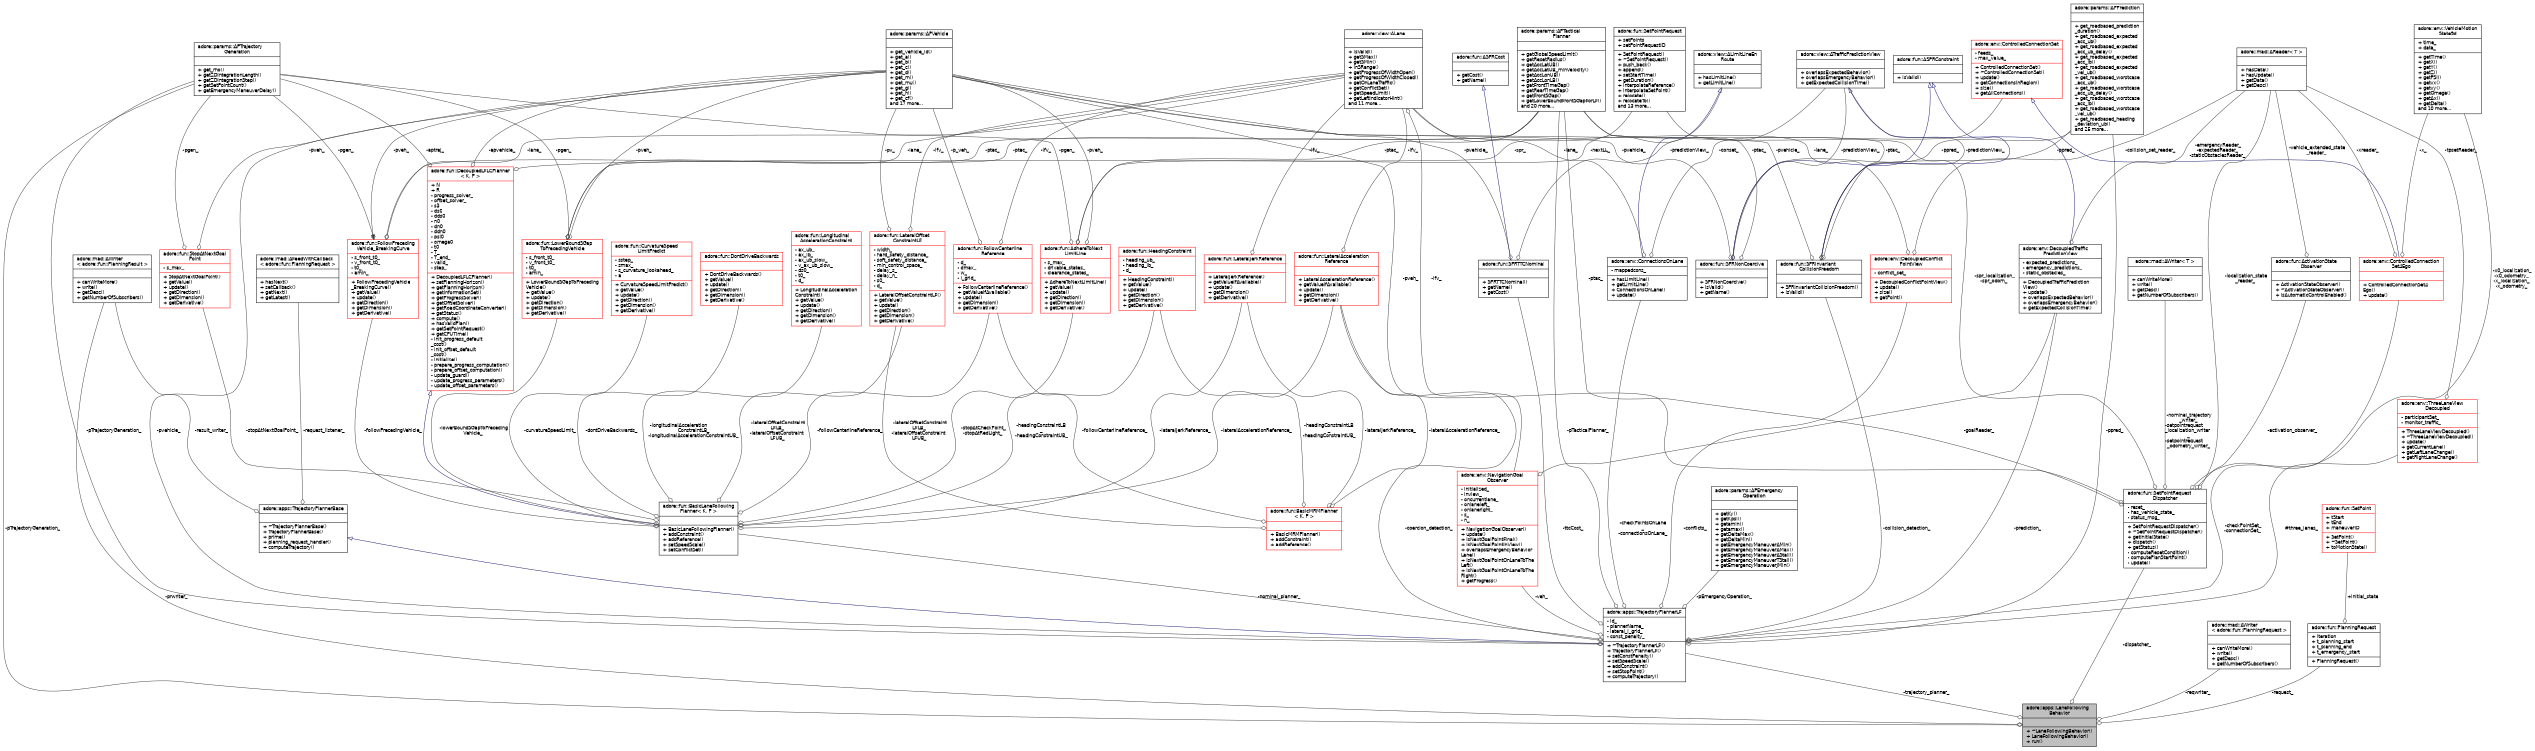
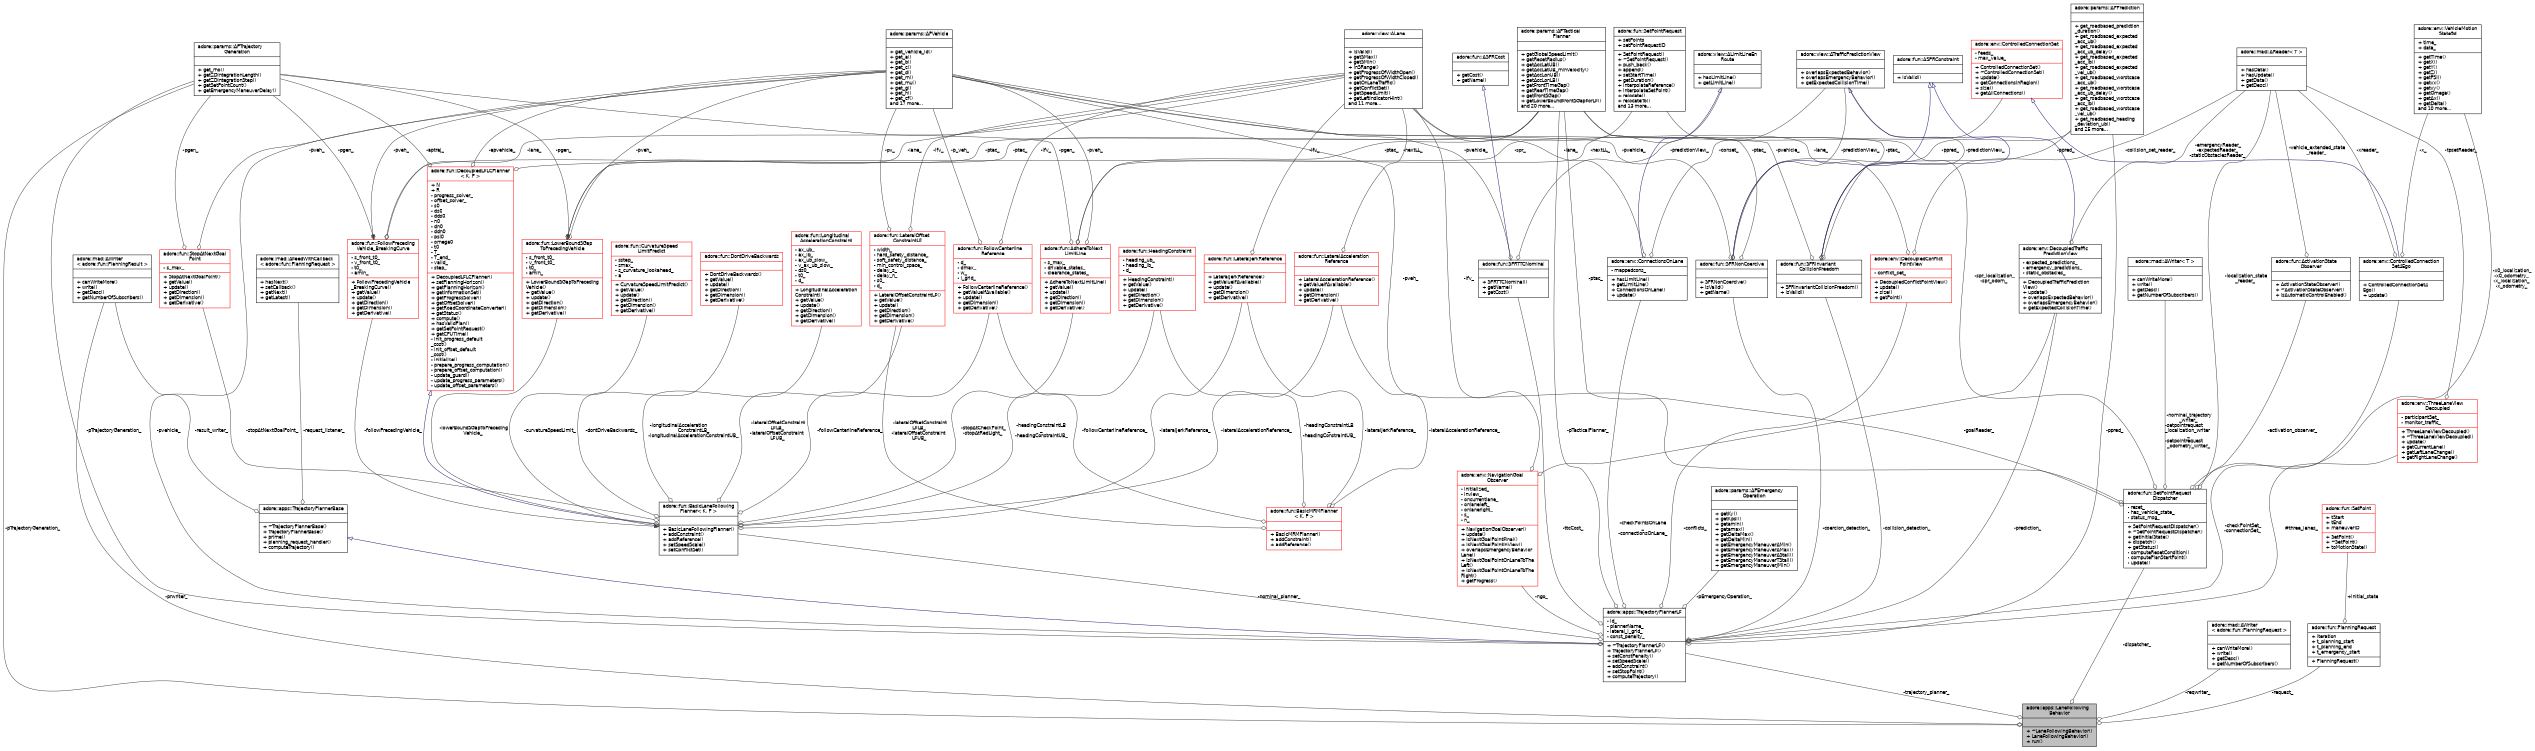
edge "adore::params::APTrajectory" -> "adore::fun::LowerBoundSGap": arrowhead odiamond -> normal
edge "adore::view::ALane" -> "adore::fun::LateralAcceleration": label " -lfv_" -> " -nextLL_"
node "adore::fun::DecoupledLFLCPlanner": text "- s3" -> "- s0"
node "adore::env::ControlledConnection": color red -> black
edge "adore::env::NavigationGoal" -> "adore::view::ALane": reversed
edge "adore::fun::LateralAcceleration" -> "adore::apps::TrajectoryPlannerLF": now "adore::fun::SPRNonCoercive" -> "adore::apps::TrajectoryPlannerLF"
edge "adore::fun::FollowPreceding" -> "adore::fun::BasicLaneFollowing": arrowhead odiamond -> normal
edge "adore::env::NavigationGoal" -> "adore::apps::TrajectoryPlannerLF": label " -veh_" -> " -ngo_"
